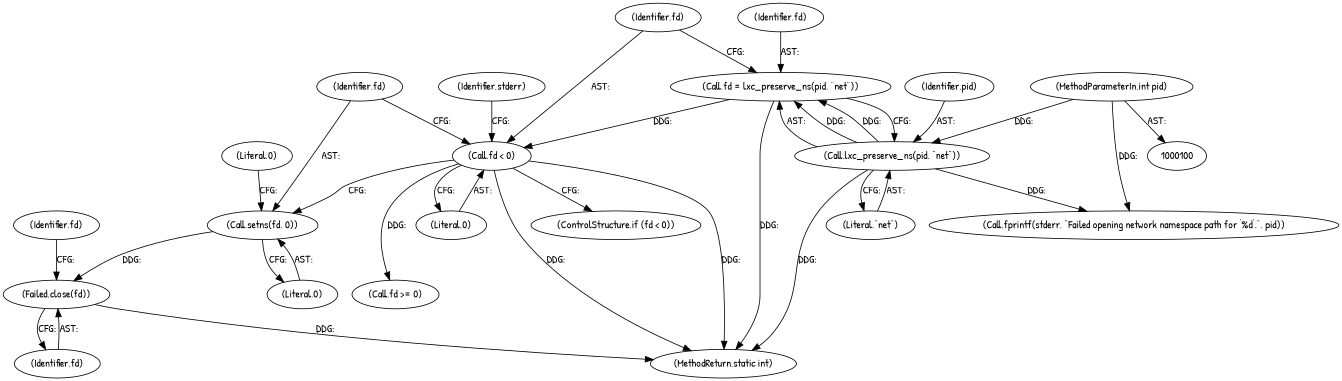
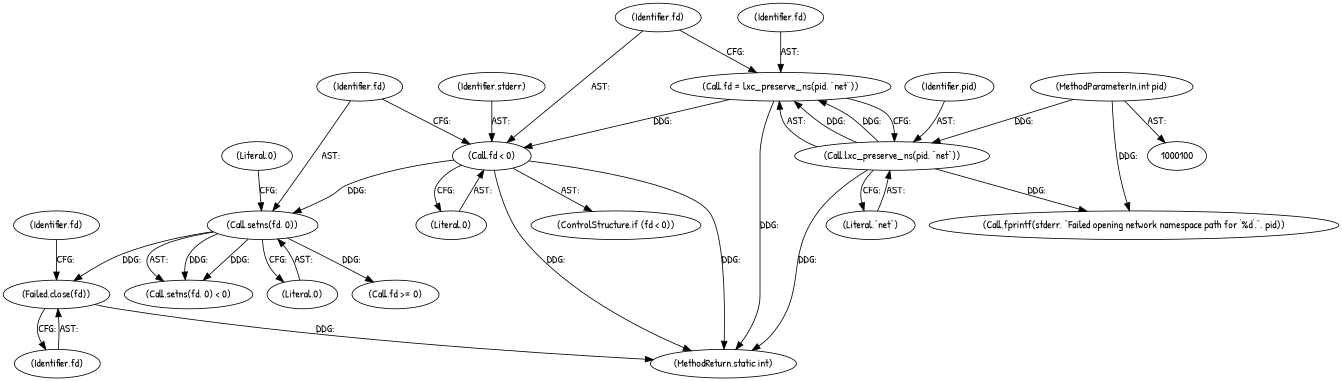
edge "(Identifier,stderr)" -> "(Call,fd < 0)": label "CFG: " -> "AST: "
edge "(Call,fd < 0)" -> "(Call,setns(fd, 0))": label "CFG: " -> "DDG: "
edge "(Call,fd < 0)" -> "(ControlStructure,if (fd < 0))": label "CFG: " -> "AST: "
edge "(Call,fd < 0)" -> "(Call,fd >= 0)": now "(Call,setns(fd, 0))" -> "(Call,fd >= 0)"
node "(Call,setns(fd, 0) < 0)": added
